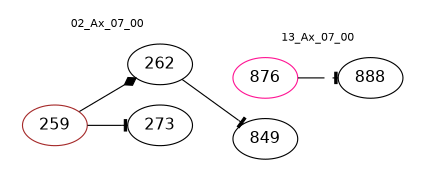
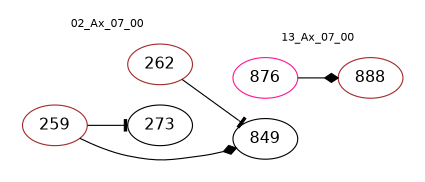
node "262": color black -> brown
edge "876" -> "888": arrowhead tee -> diamond
node "888": color black -> brown
edge "259" -> "262": now "259" -> "849"
